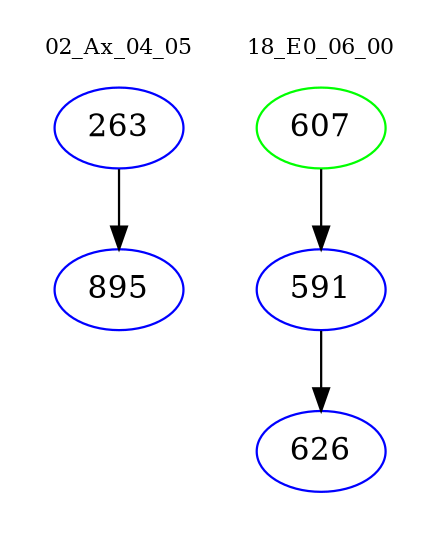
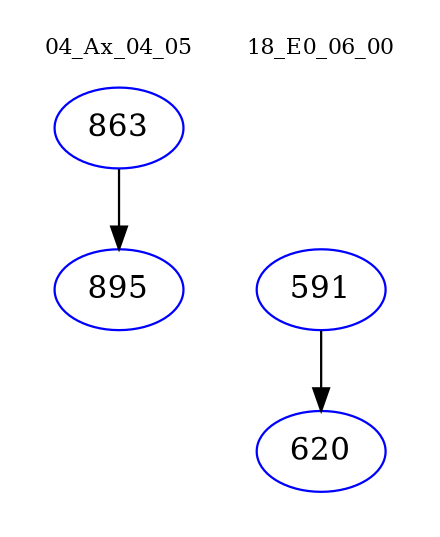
cluster "02_Ax_04_05": label "02_Ax_04_05" -> "04_Ax_04_05"
node "263": label "263" -> "863"
node "607": removed
node "626": label "626" -> "620"
